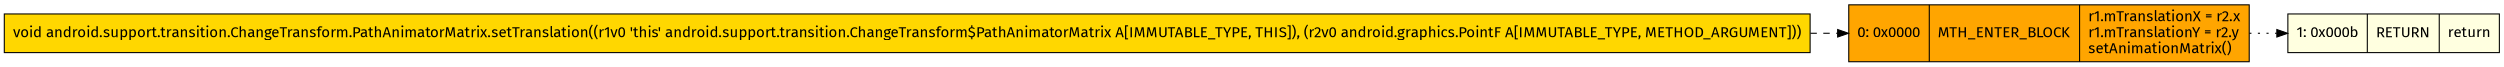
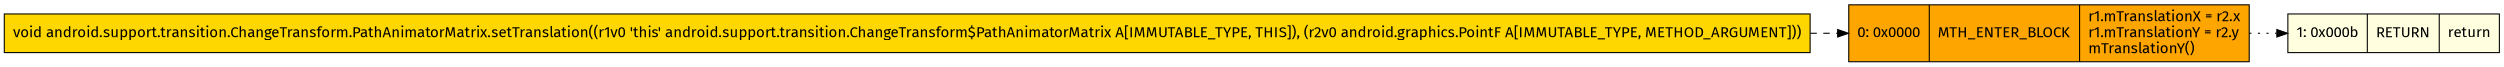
node "0: 0x0000": text "setAnimationMatrix()" -> "mTranslationY()"
